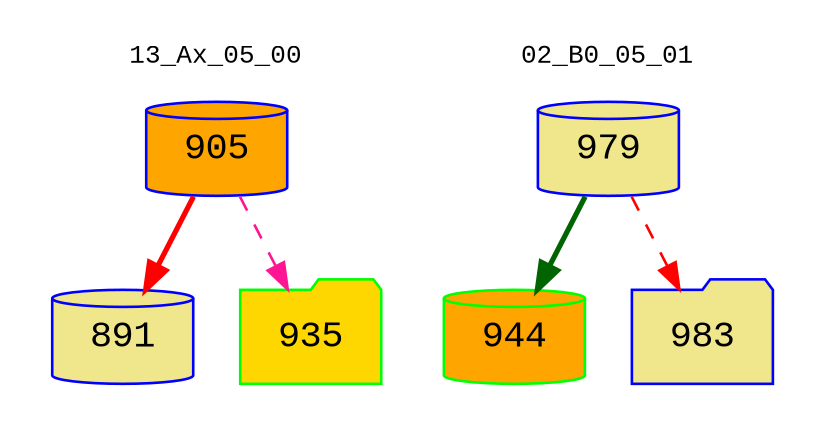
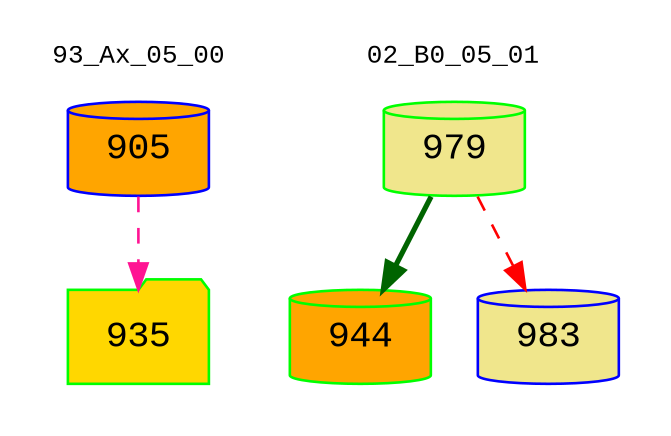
cluster "13_Ax_05_00": label "13_Ax_05_00" -> "93_Ax_05_00"
node "979": color blue -> green
node "891": removed
node "983": shape folder -> cylinder
